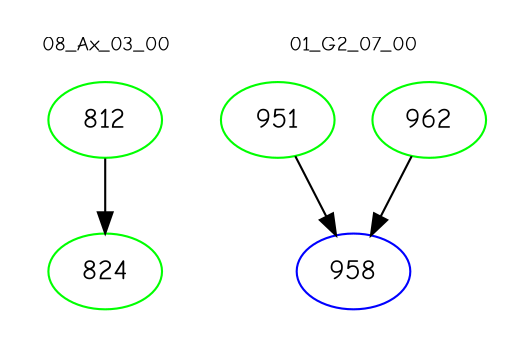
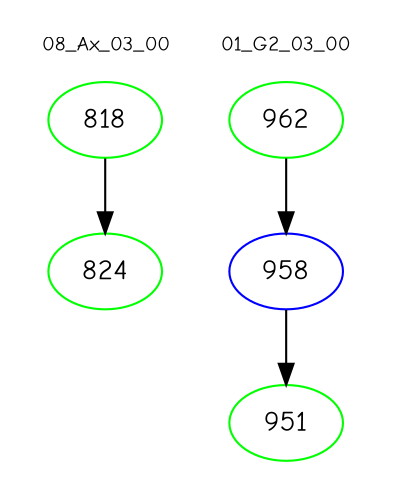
cluster "01_G2_07_00": label "01_G2_07_00" -> "01_G2_03_00"
node "812": label "812" -> "818"
edge "951" -> "958": reversed
